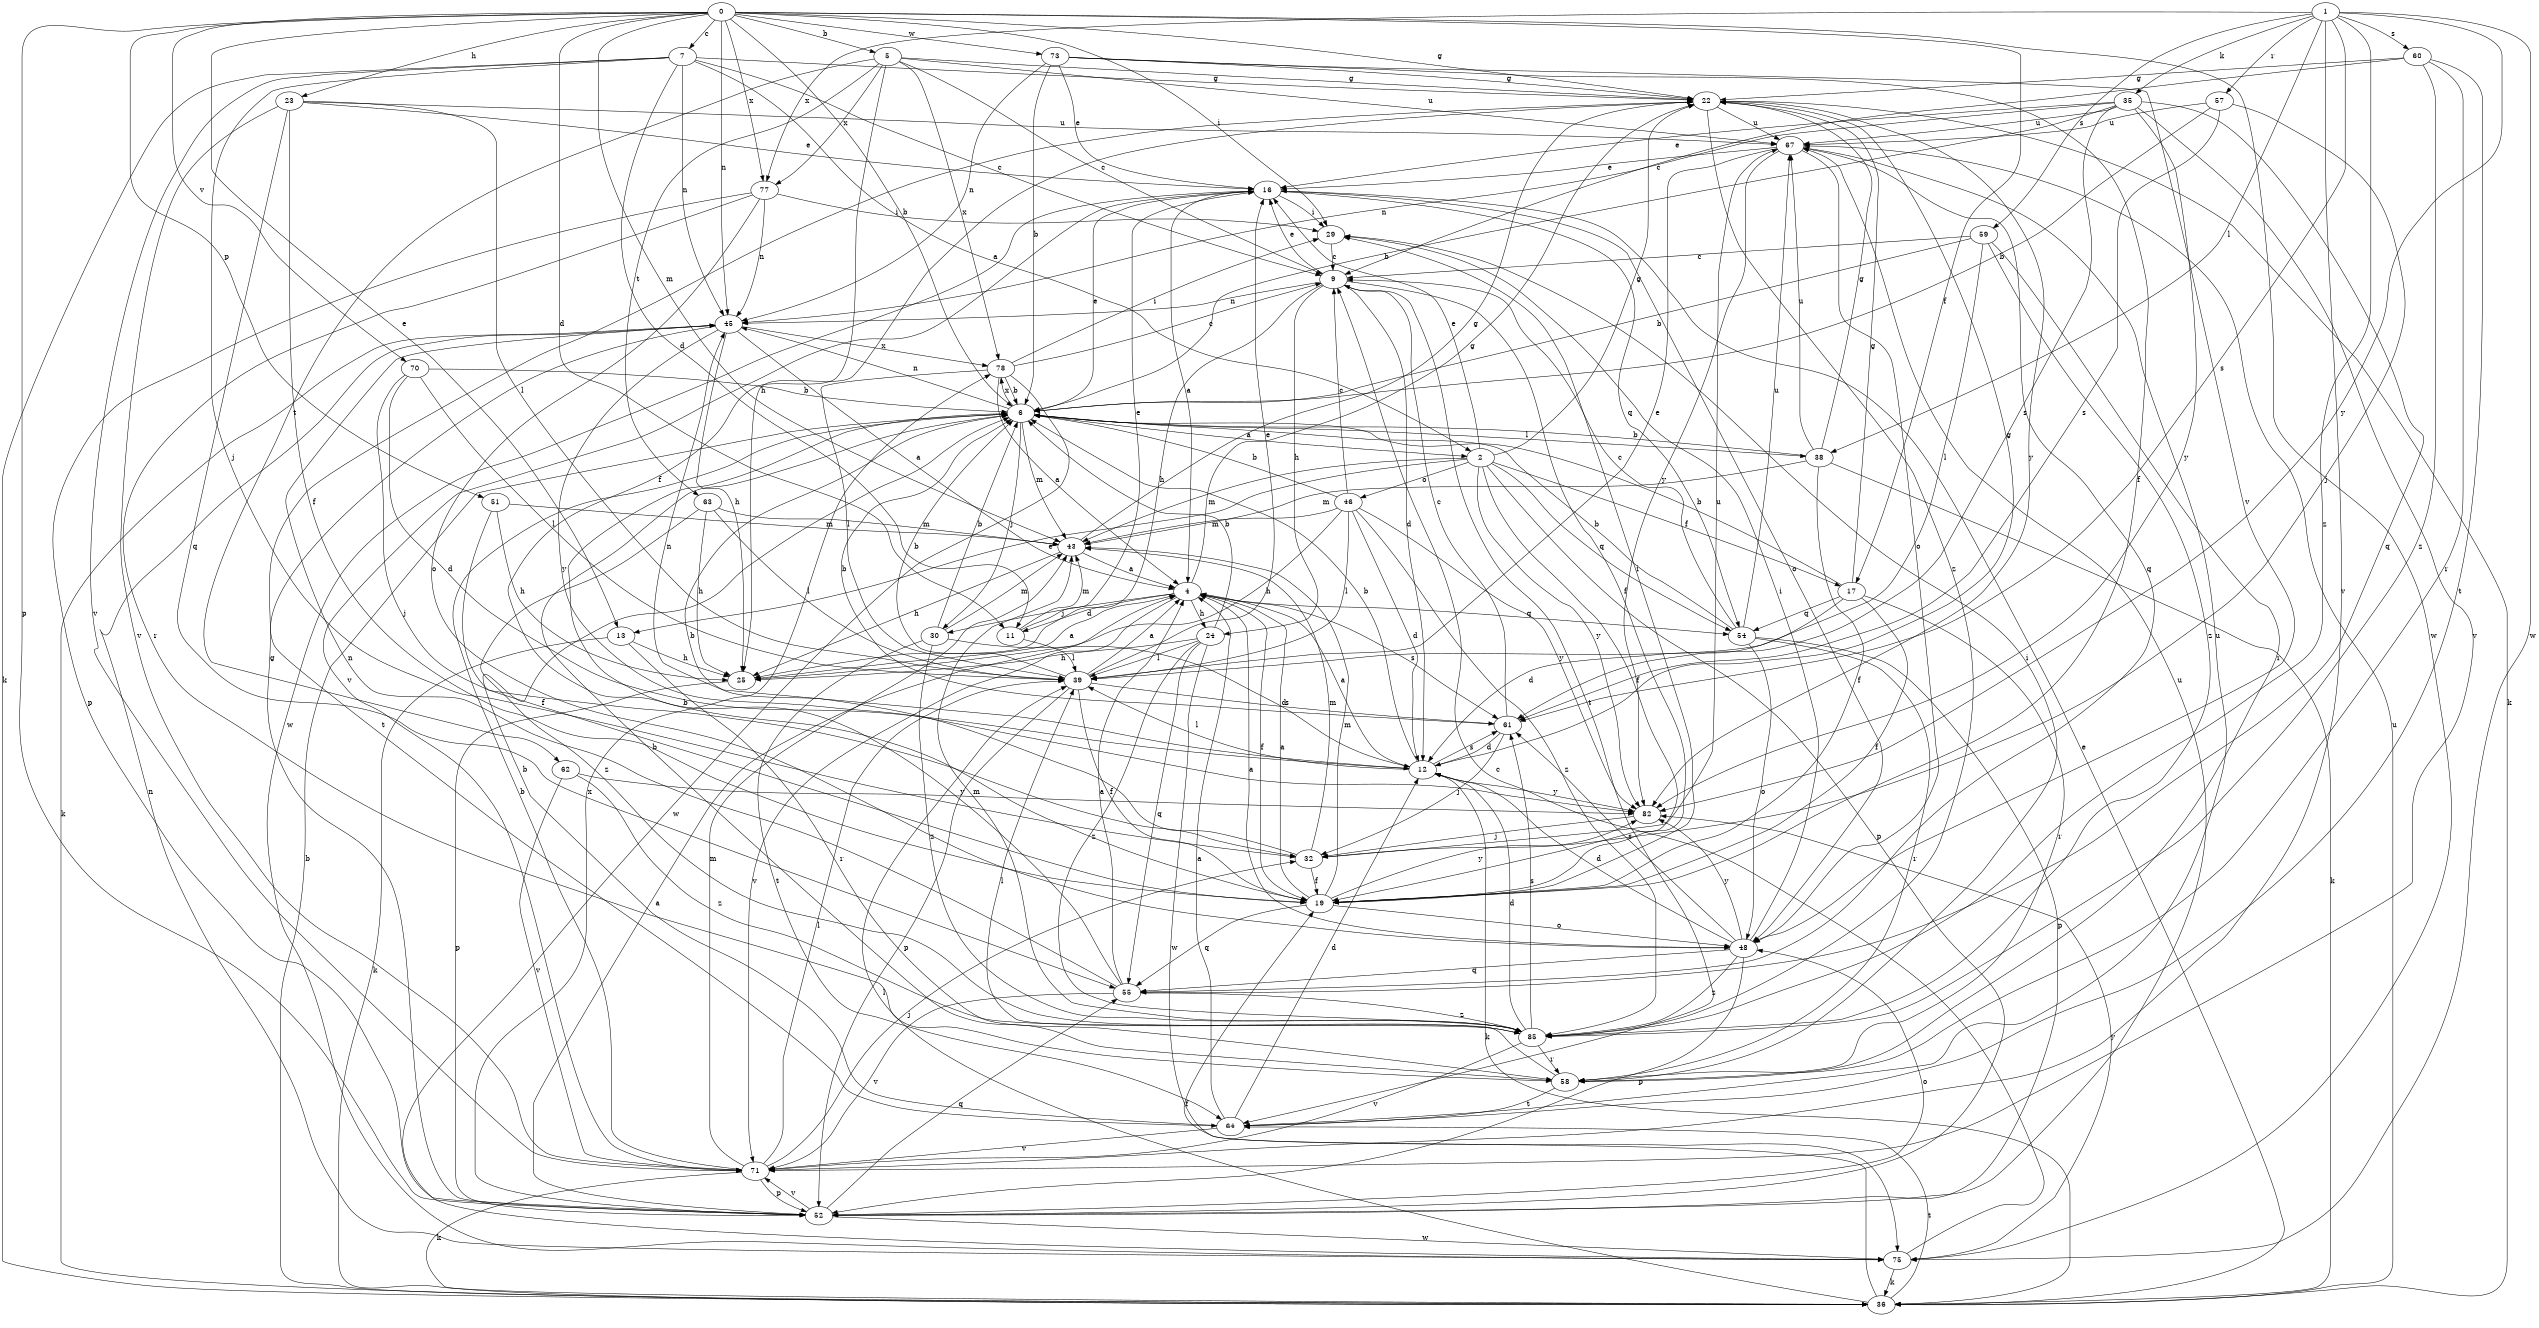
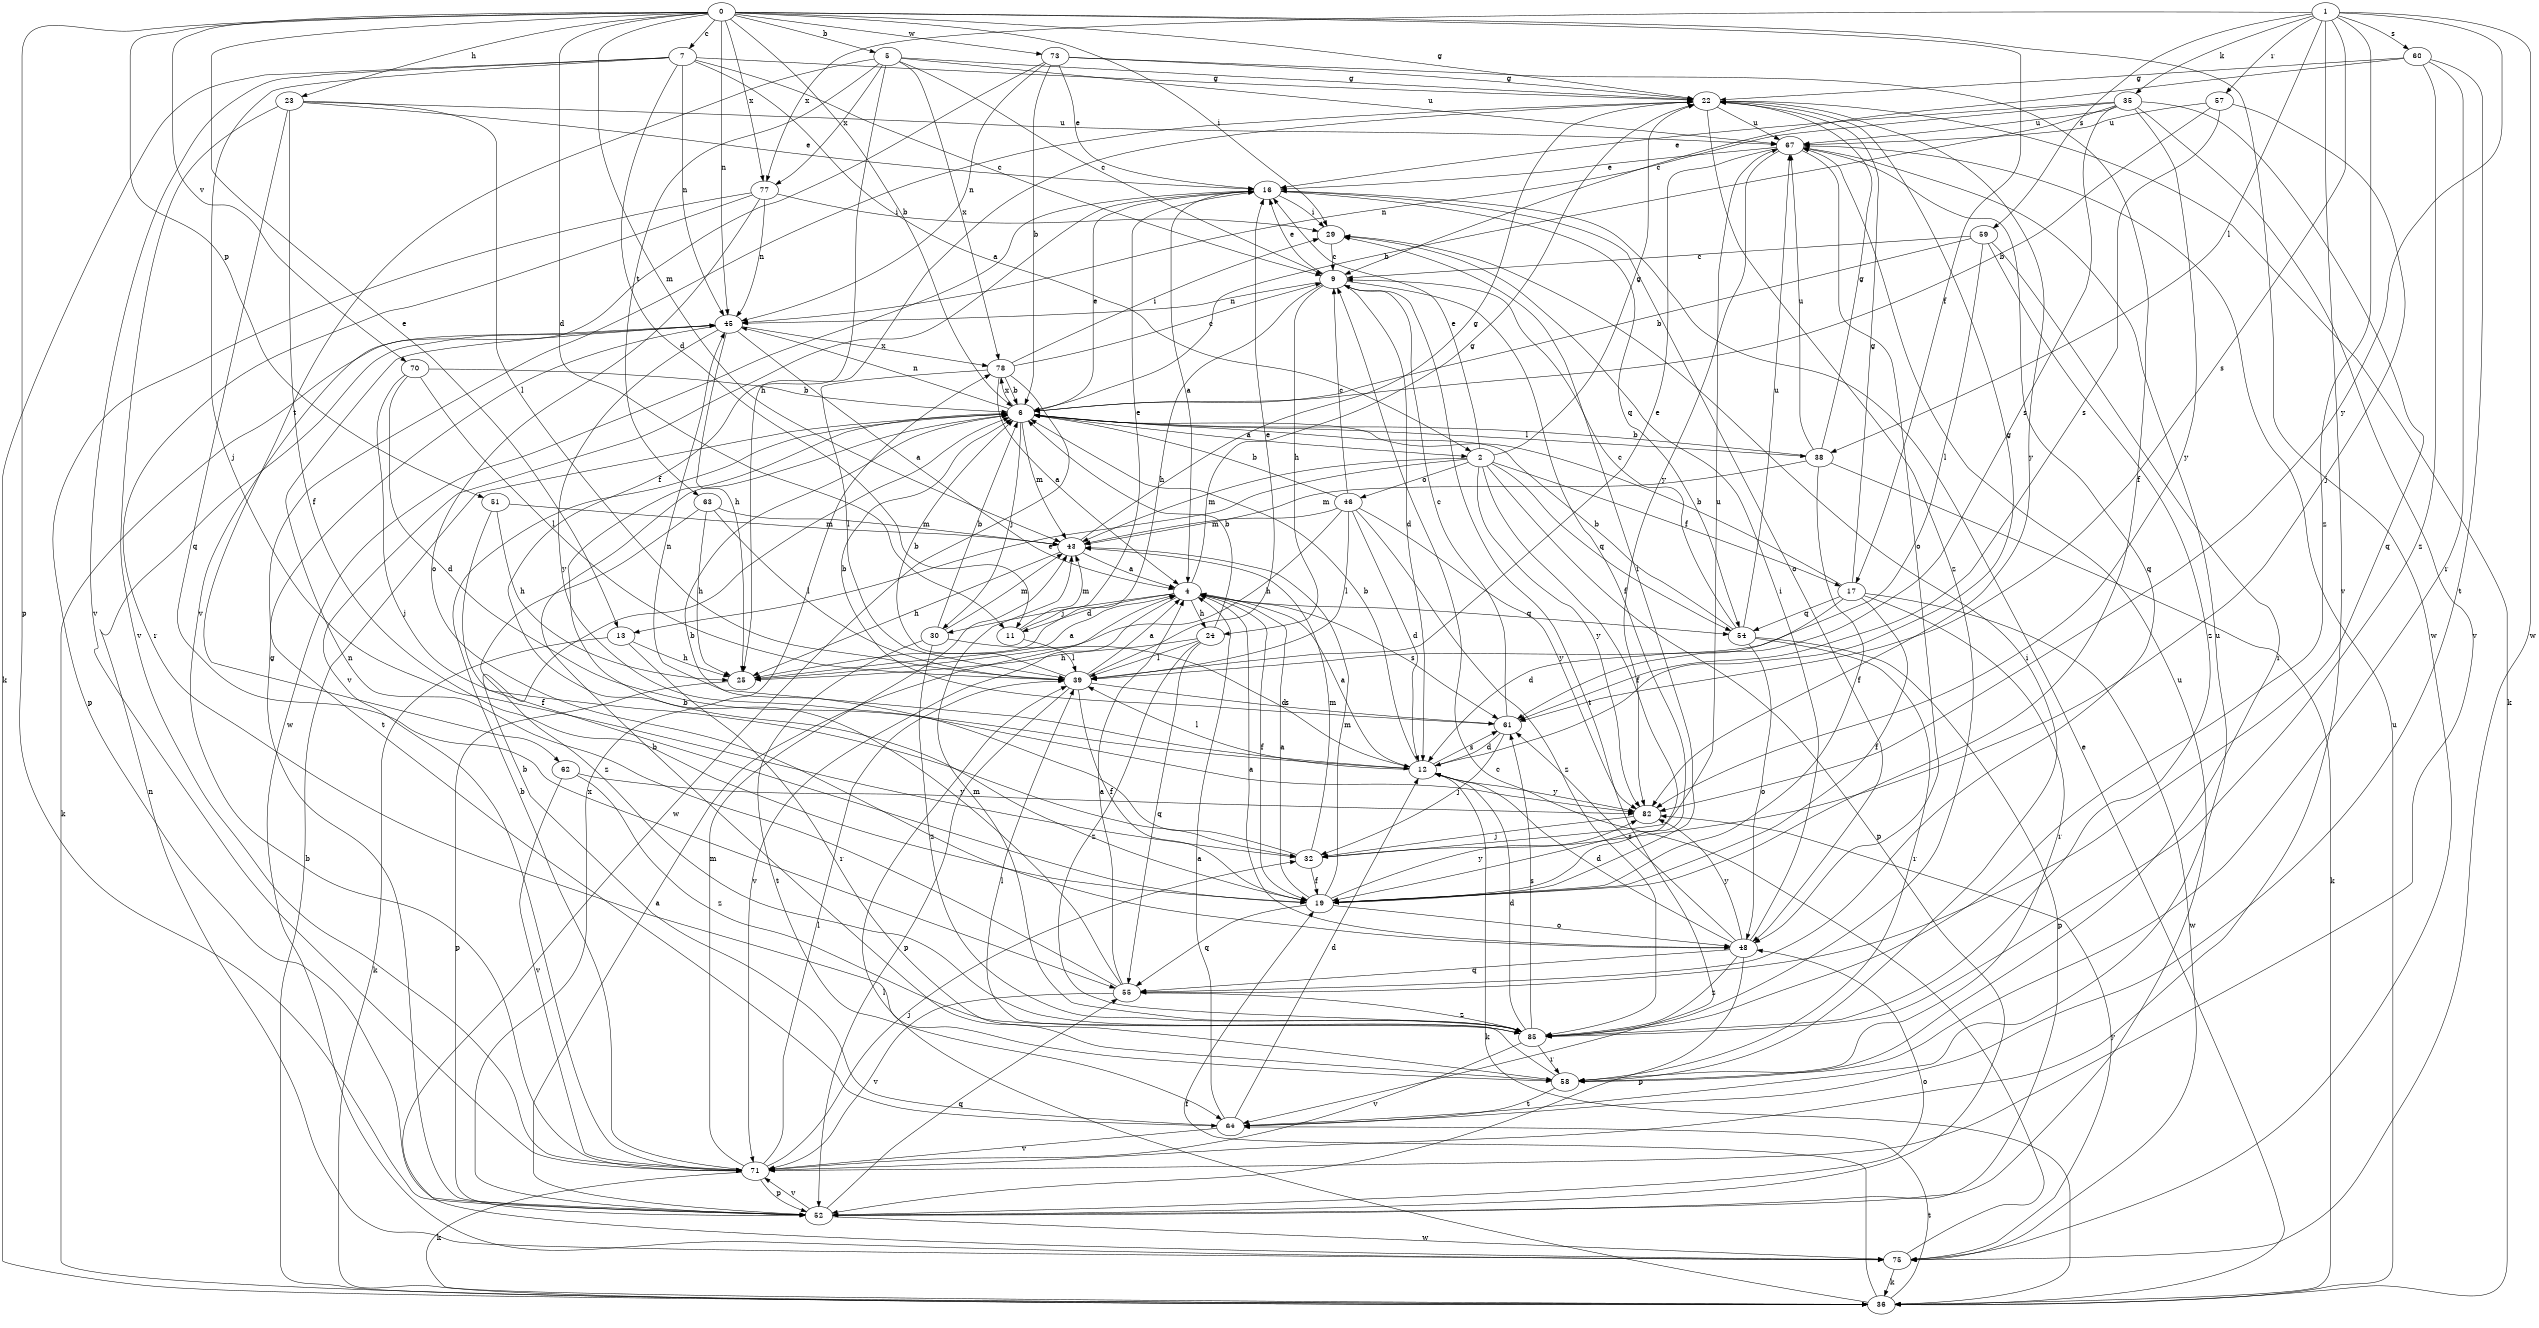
edge "73" -> "48": now "73" -> "71"
edge "24" -> "75": now "17" -> "75"
